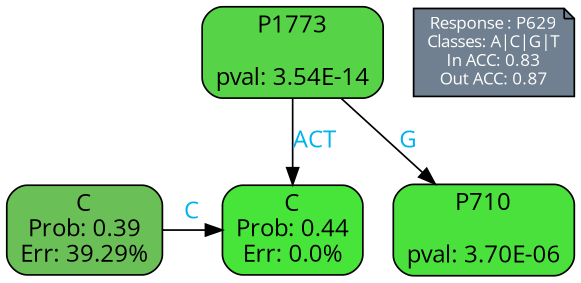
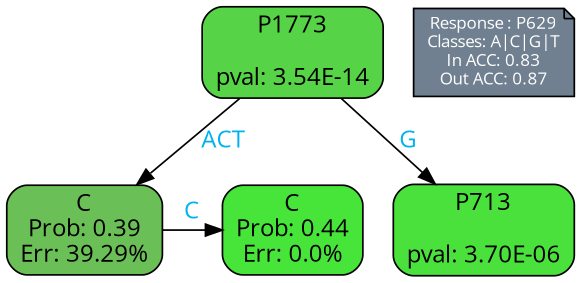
edge "P1773 pval: 3.54E-14" -> "C Prob: 0.44 Err: 0.0%": now "P1773 pval: 3.54E-14" -> "C Prob: 0.39 Err: 39.29%"
node "P710 pval: 3.70E-06": label "P710 pval: 3.70E-06" -> "P713 pval: 3.70E-06"
